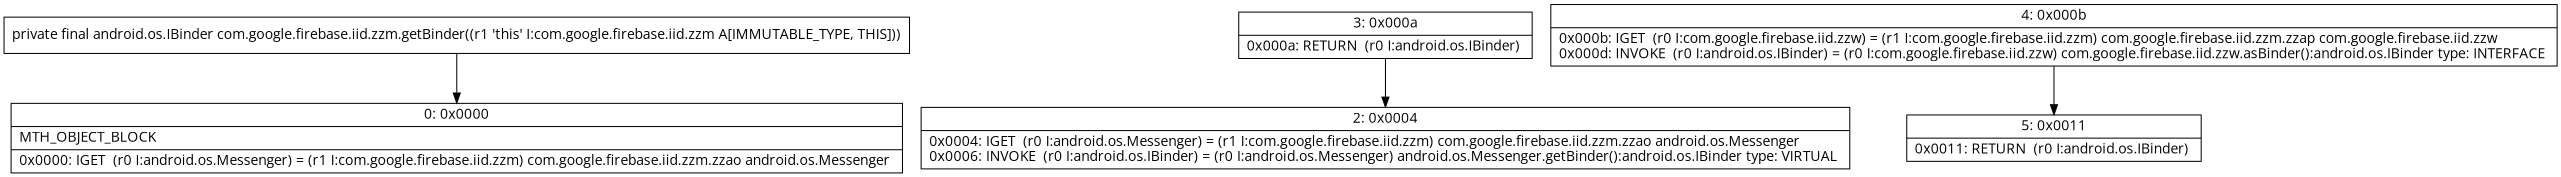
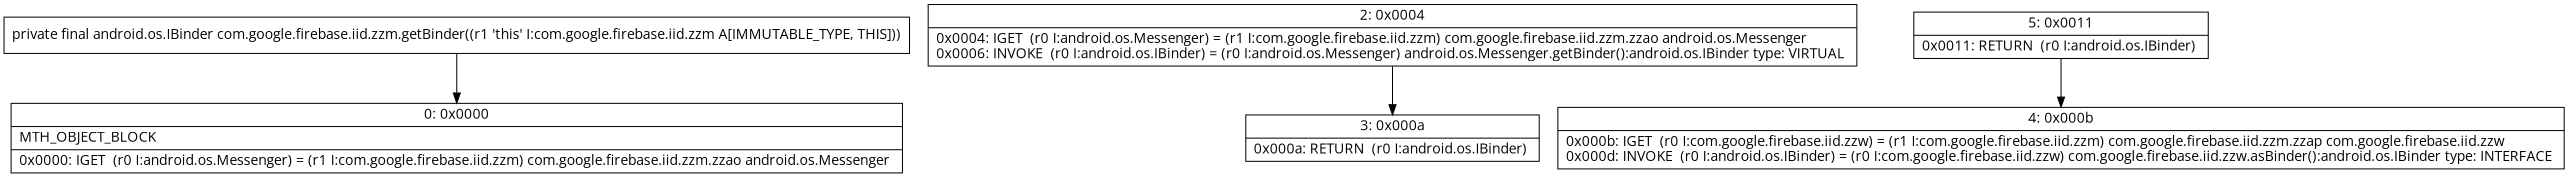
edge "3: 0x000a" -> "2: 0x0004": reversed
edge "4: 0x000b" -> "5: 0x0011": reversed
